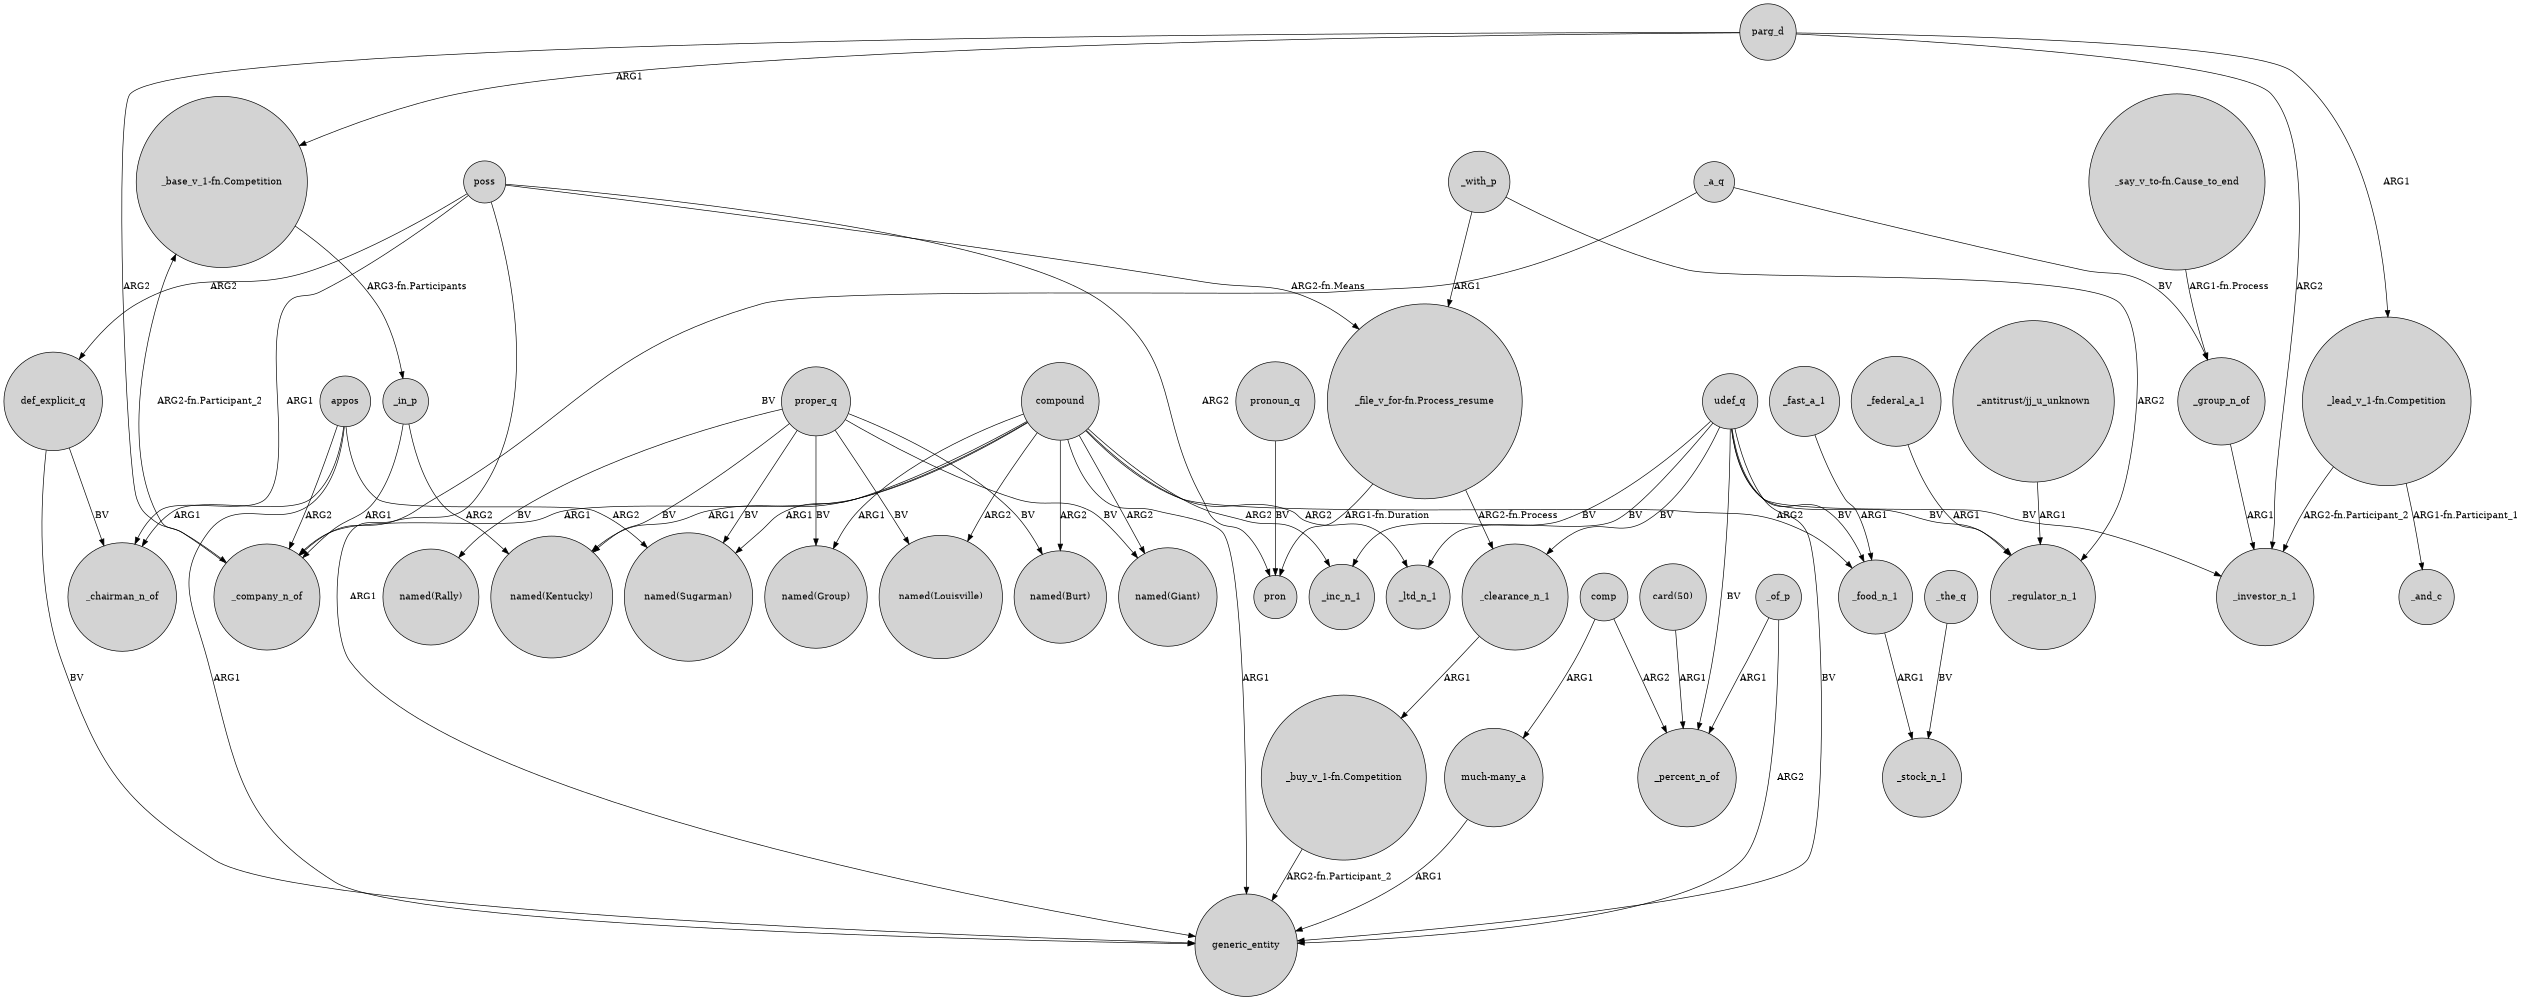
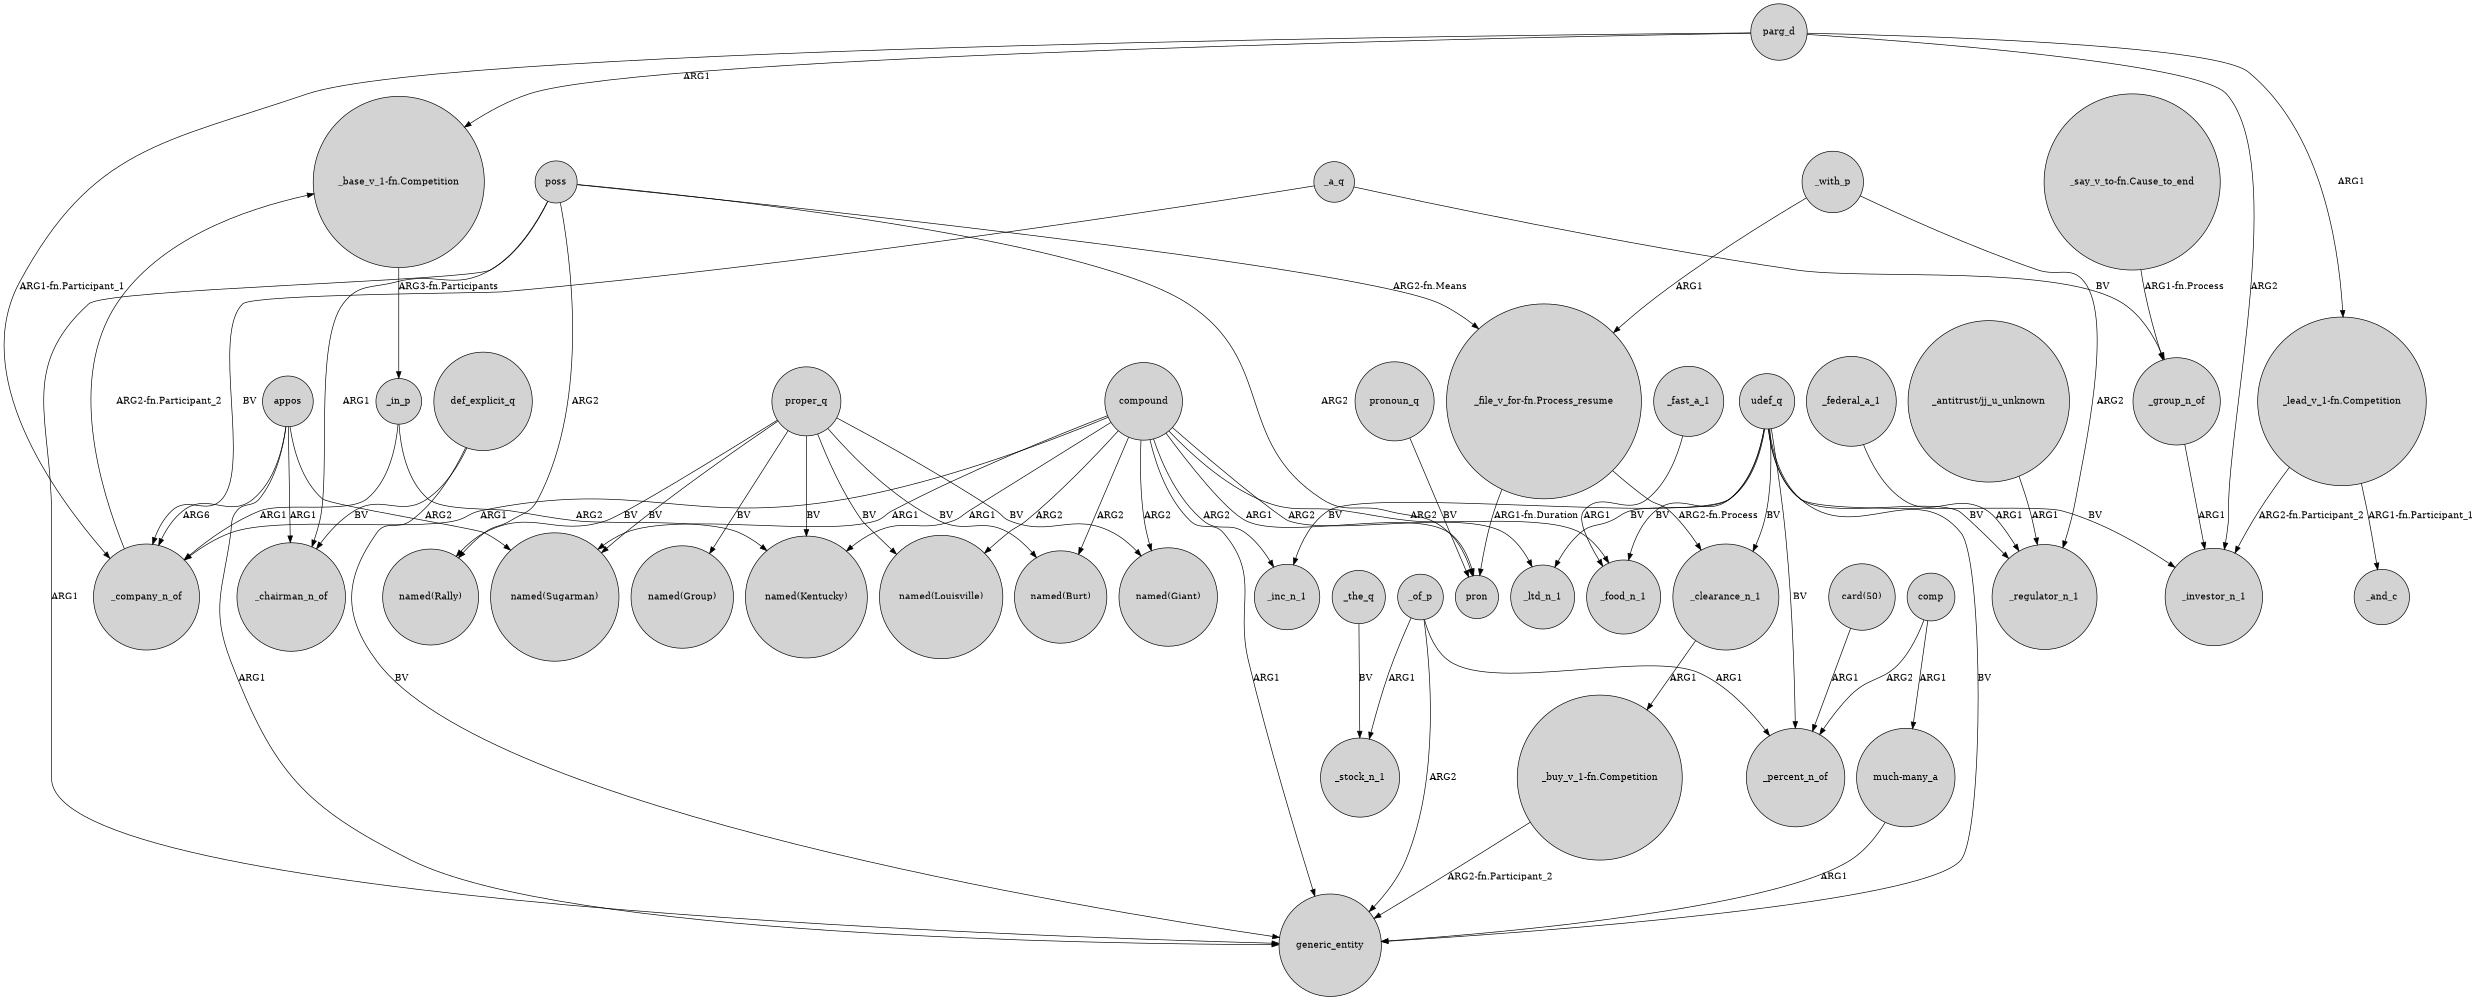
edge "poss" -> "def_explicit_q": now "poss" -> "named(Rally)"
edge "parg_d" -> "_company_n_of": label "ARG2" -> "ARG1-fn.Participant_1"
edge "compound" -> "named(Group)": now "compound" -> "pron"
edge "appos" -> "_company_n_of": label "ARG2" -> "ARG6"
edge "_food_n_1" -> "_stock_n_1": now "_of_p" -> "_stock_n_1"
